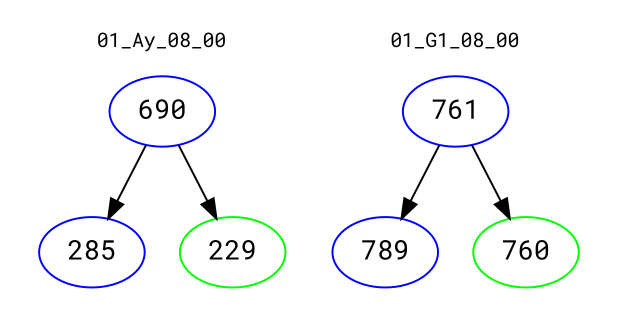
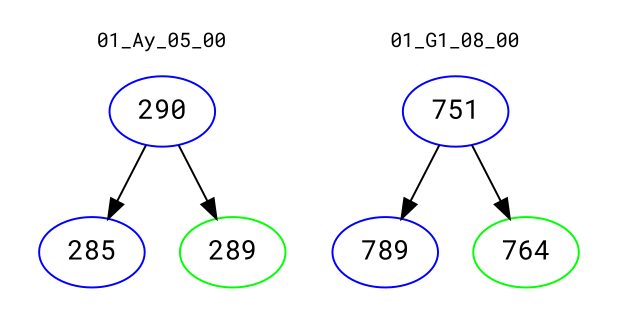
cluster "01_Ay_08_00": label "01_Ay_08_00" -> "01_Ay_05_00"
node "690": label "690" -> "290"
node "761": label "761" -> "751"
node "229": label "229" -> "289"
node "760": label "760" -> "764"
